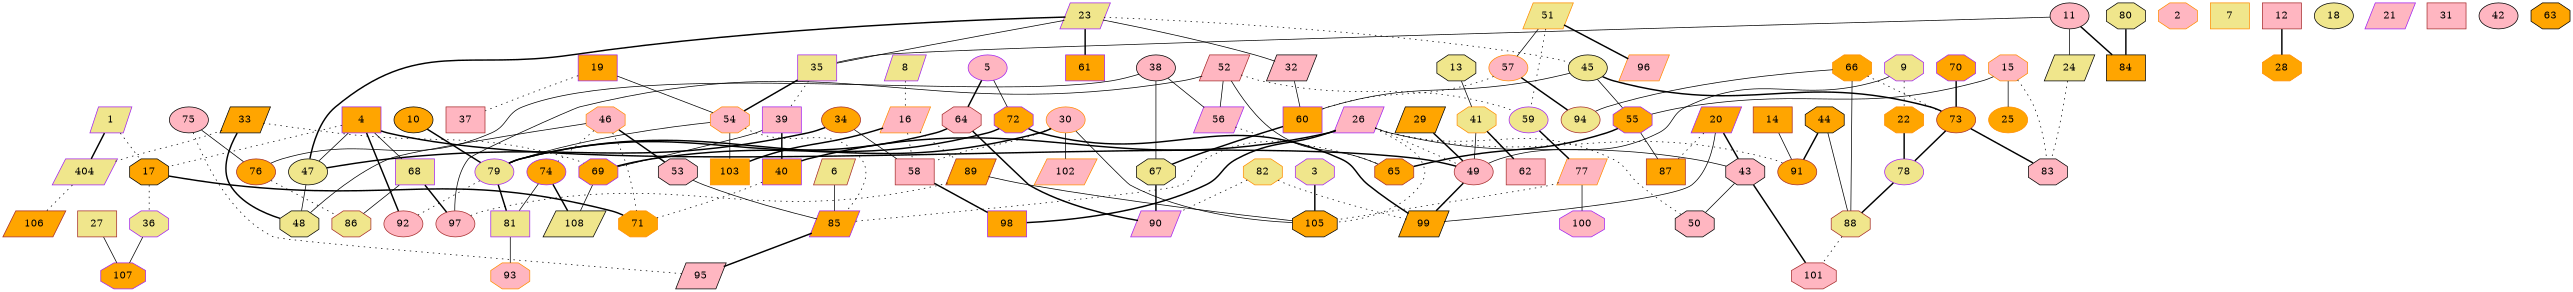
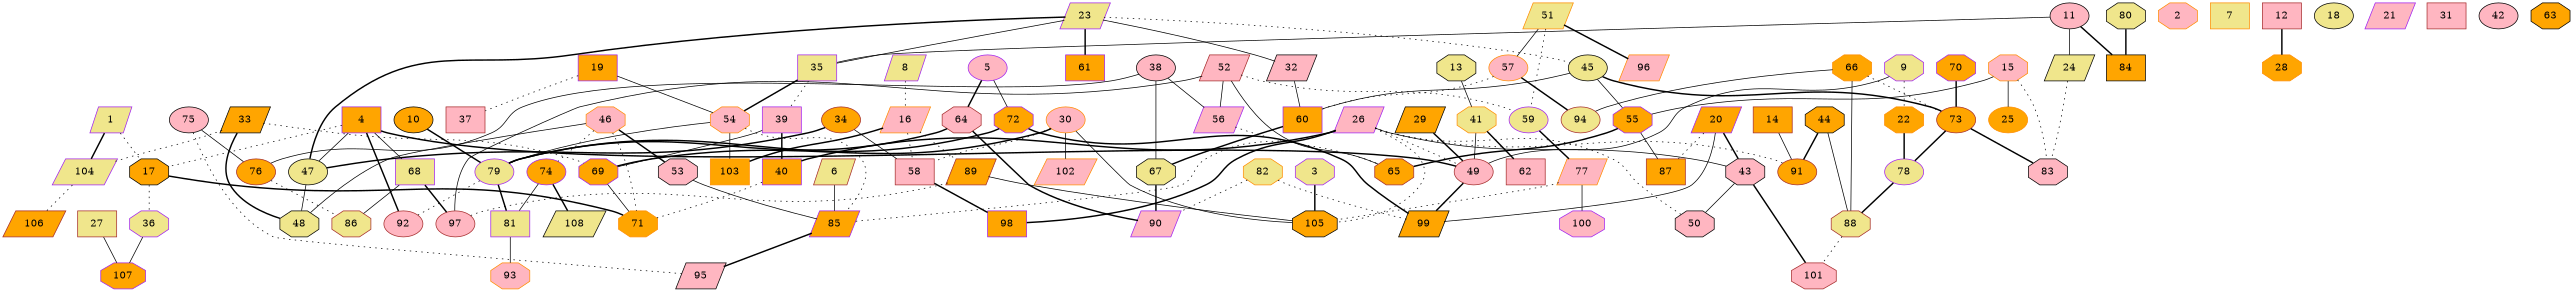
node "404": label "404" -> "104"
edge "69" -- "108": now "69" -- "71"
